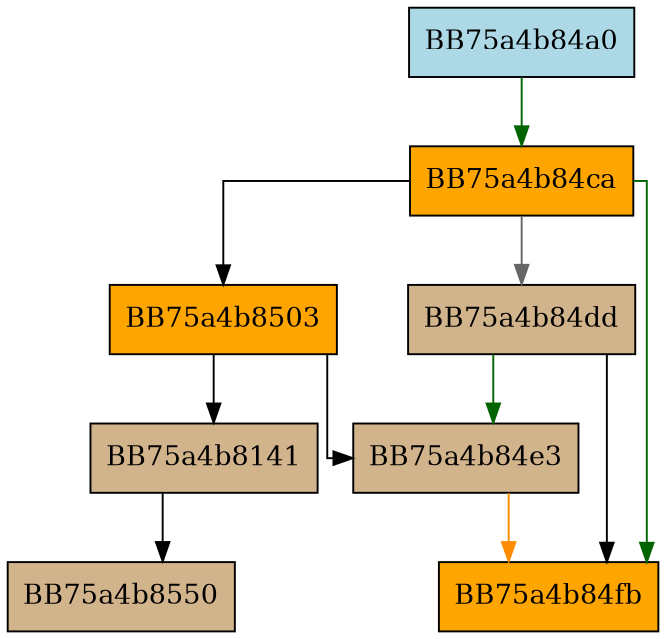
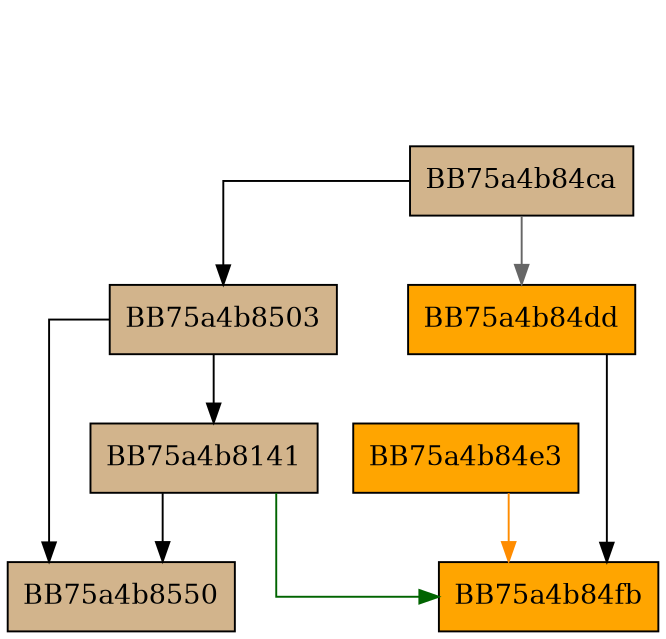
node "BB75a4b84a0": removed
node "BB75a4b84ca": fillcolor orange -> tan
node "BB75a4b8503": fillcolor orange -> tan
node "BB75a4b84dd": fillcolor tan -> orange
edge "BB75a4b84ca" -> "BB75a4b84fb": now "BB75a4b8141" -> "BB75a4b84fb"
edge "BB75a4b84dd" -> "BB75a4b84e3": removed
edge "BB75a4b8503" -> "BB75a4b84e3": now "BB75a4b8503" -> "BB75a4b8550"
node "BB75a4b84e3": fillcolor tan -> orange
